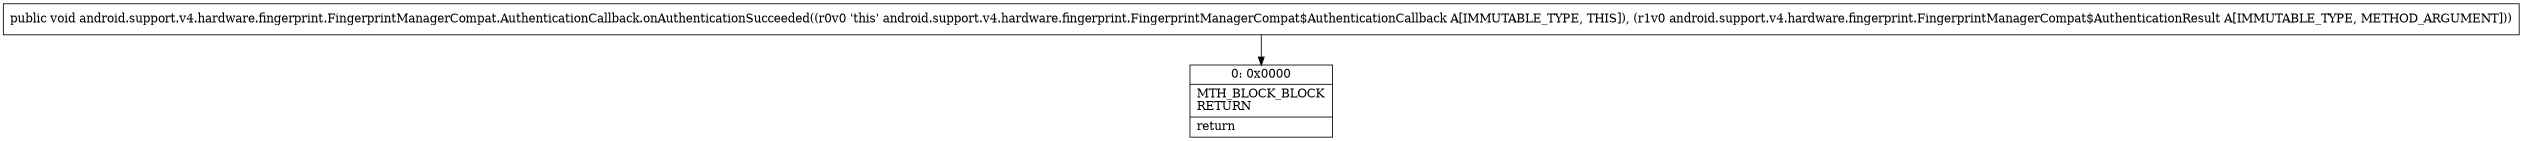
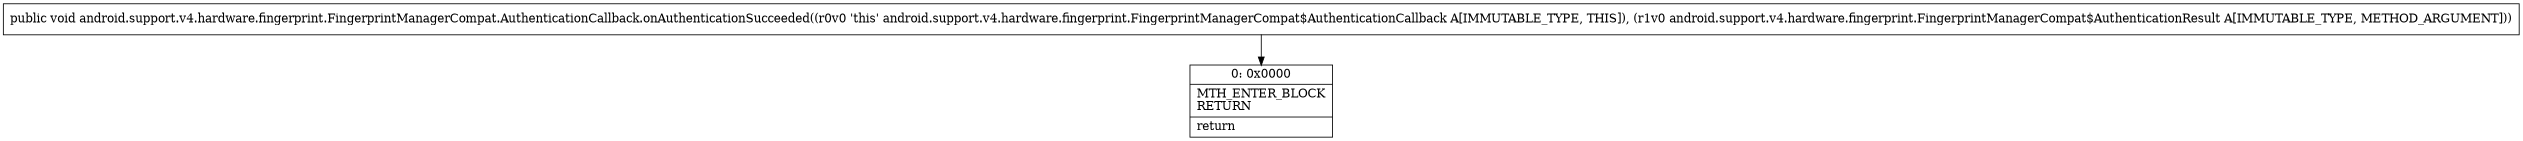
node "0: 0x0000": text "MTH_BLOCK_BLOCK" -> "MTH_ENTER_BLOCK"
